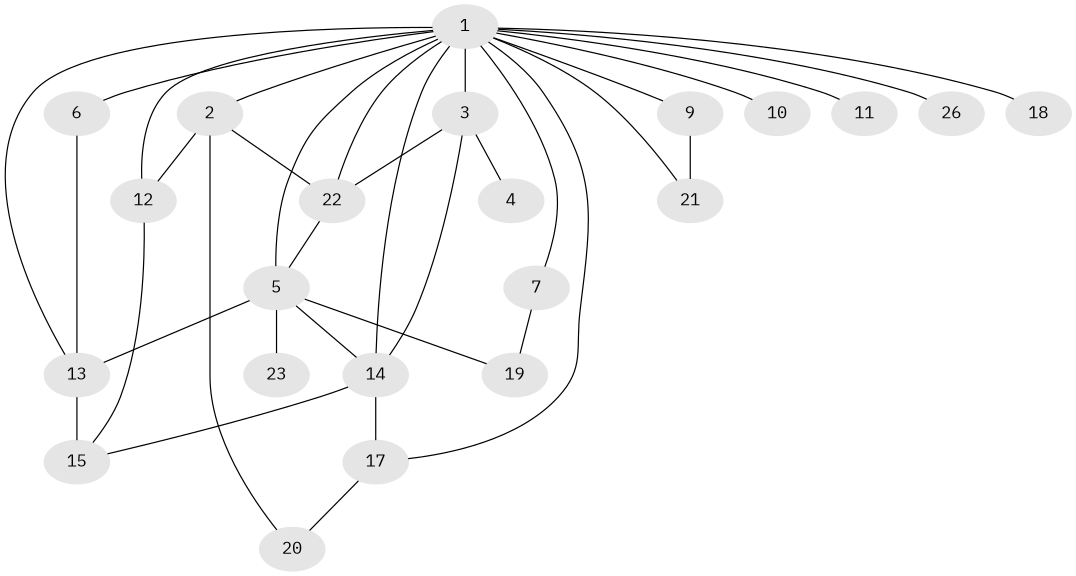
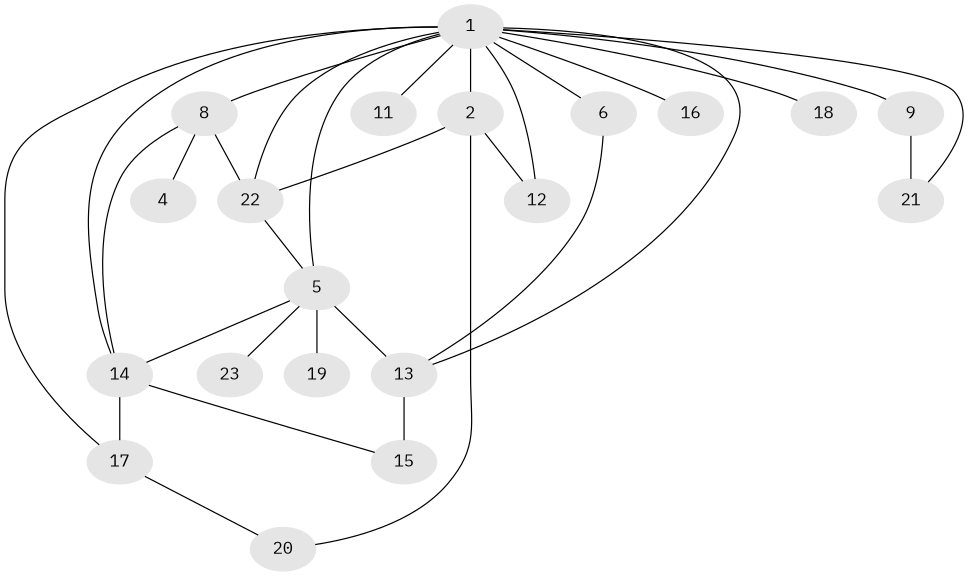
node "3": label "3" -> "8"
node "10": removed
node "26": label "26" -> "16"
node "7": removed
edge "12" -- "15": removed
